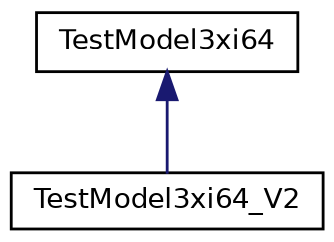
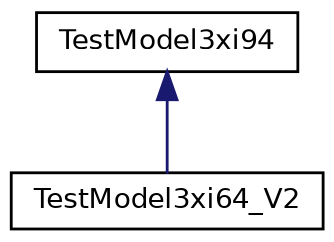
node "TestModel3xi64": label "TestModel3xi64" -> "TestModel3xi94"
